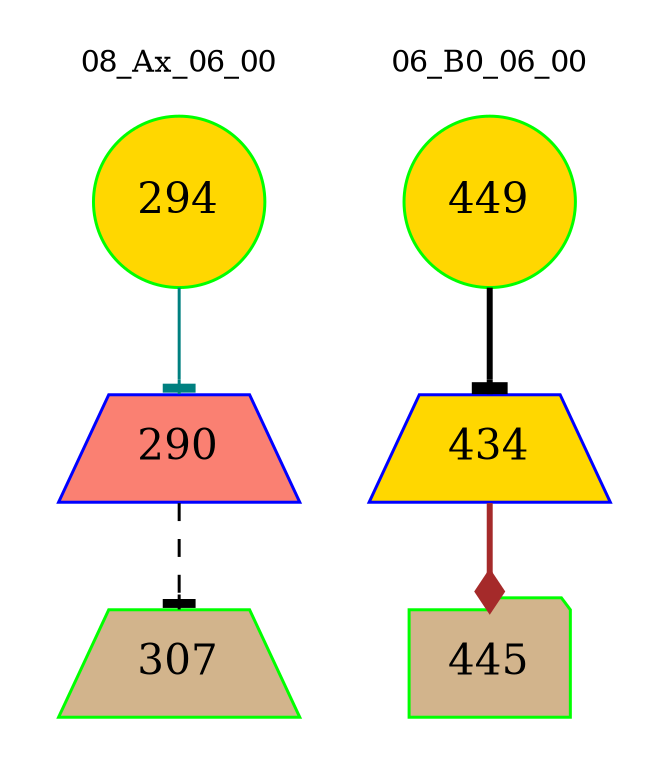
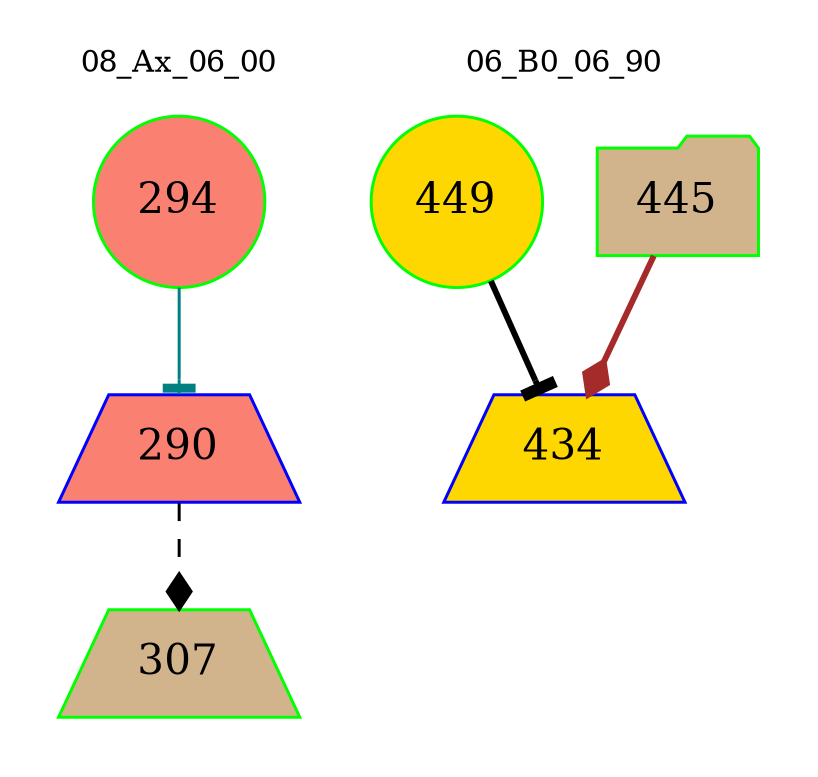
cluster "06_B0_06_00": label "06_B0_06_00" -> "06_B0_06_90"
node "294": fillcolor gold -> salmon
edge "434" -> "445": reversed
edge "290" -> "307": arrowhead tee -> diamond
